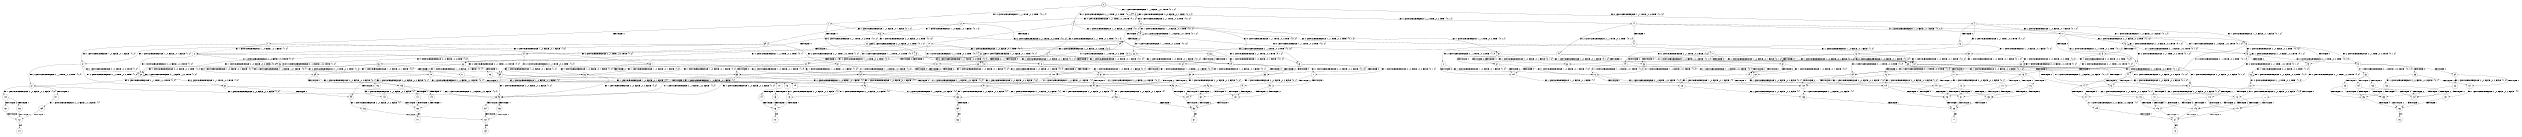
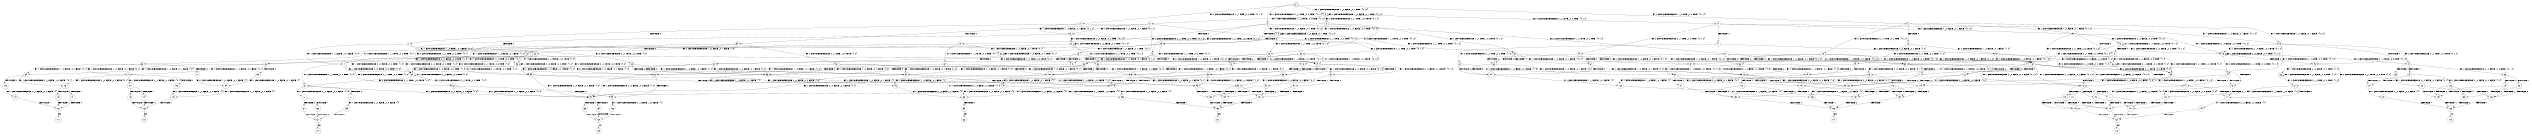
node "123": removed
edge "117" -> "150": removed, label "TERMINATE !0"
